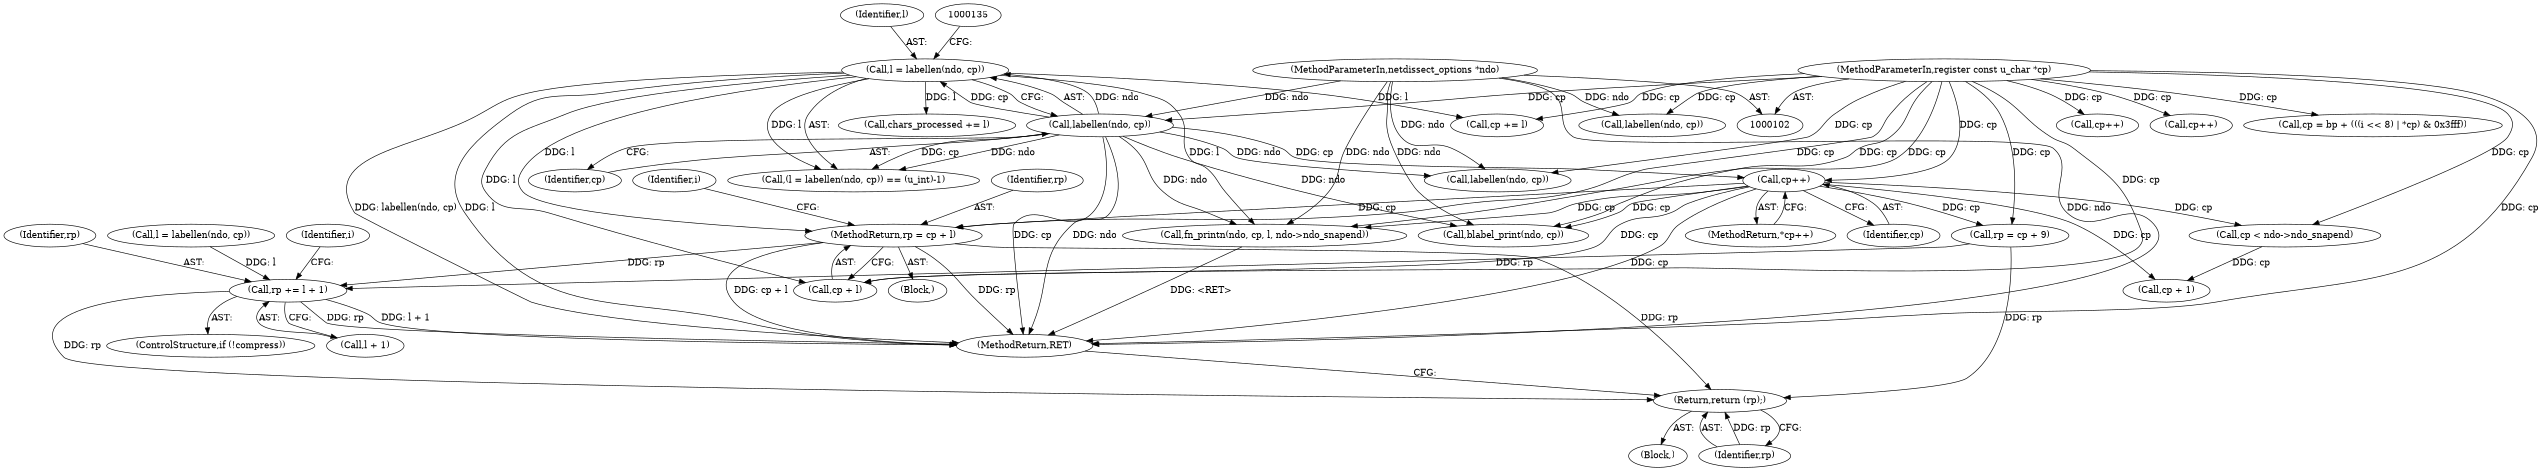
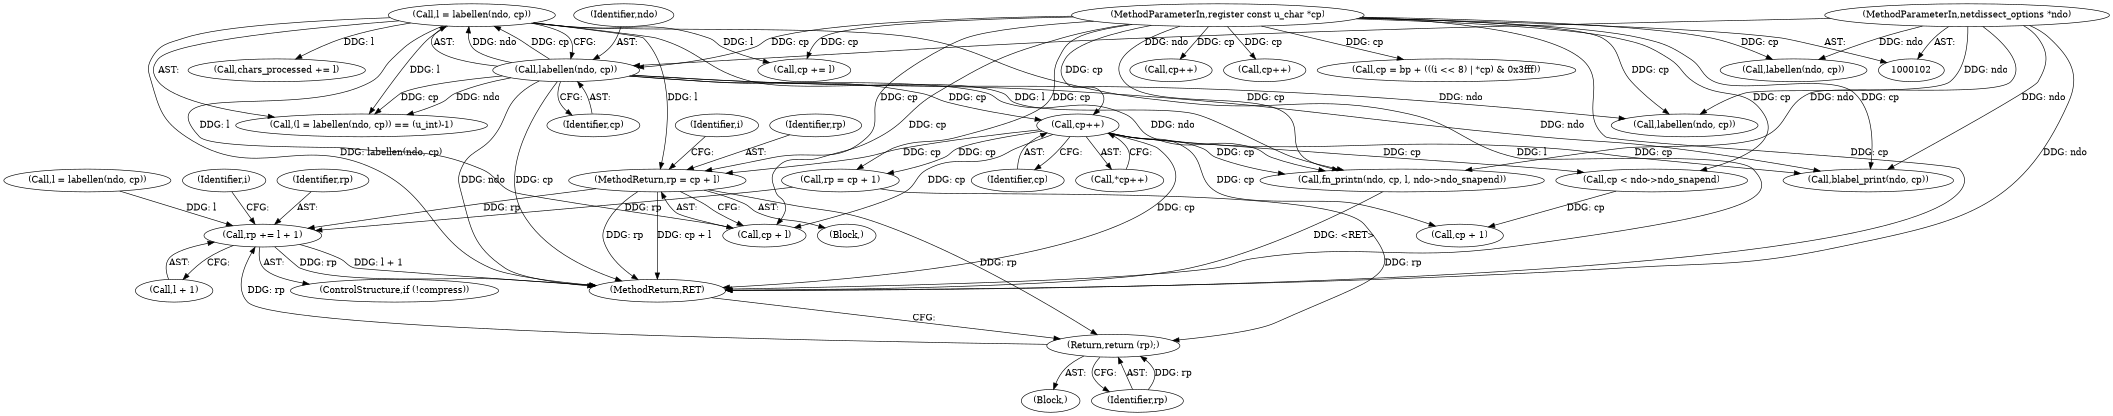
node "(Identifier,ndo)": added
node "(Identifier,l)": removed
node "1000135": removed
node "(MethodReturn,*cp++)": label "(MethodReturn,*cp++)" -> "(Call,*cp++)"
node "(Call,rp = cp + 9)": label "(Call,rp = cp + 9)" -> "(Call,rp = cp + 1)"
edge "(Call,rp += l + 1)" -> "(Return,return (rp);)": reversed
